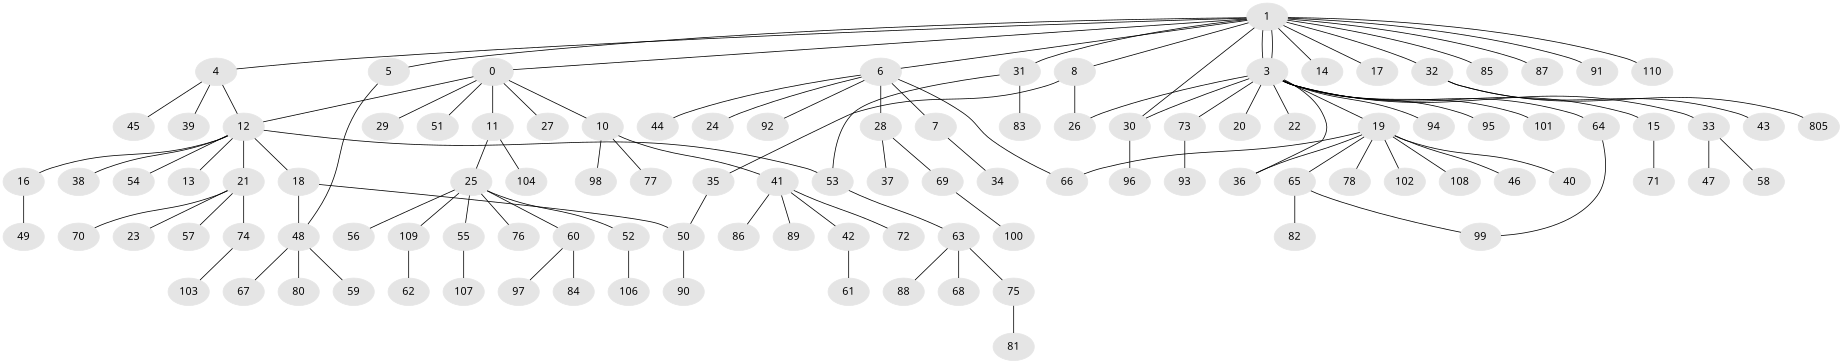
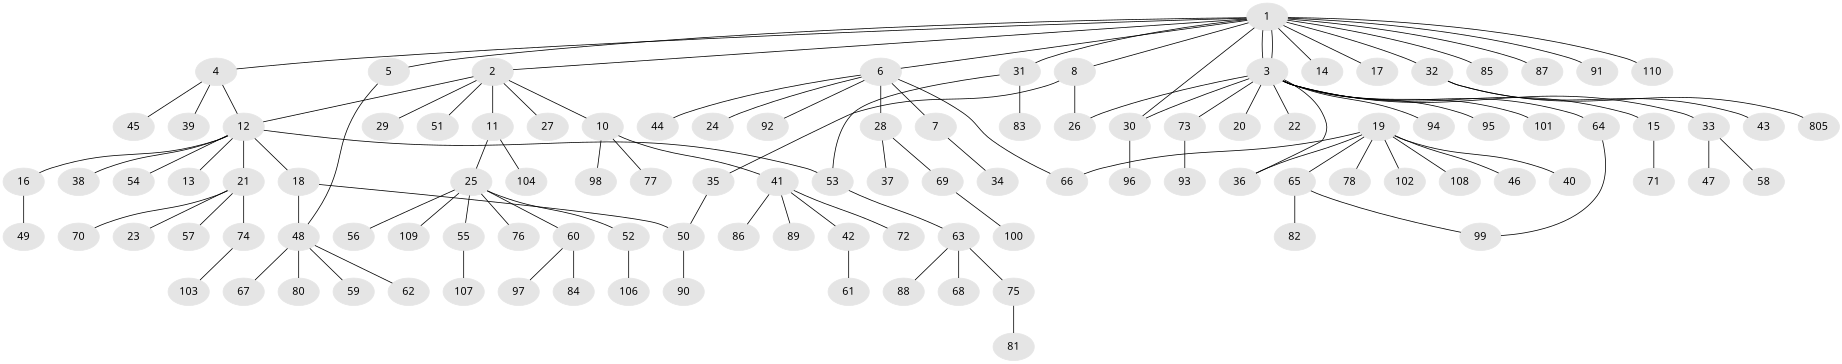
node "0": label "0" -> "2"
edge "3" -- "19": removed
edge "109" -- "62": now "48" -- "62"
